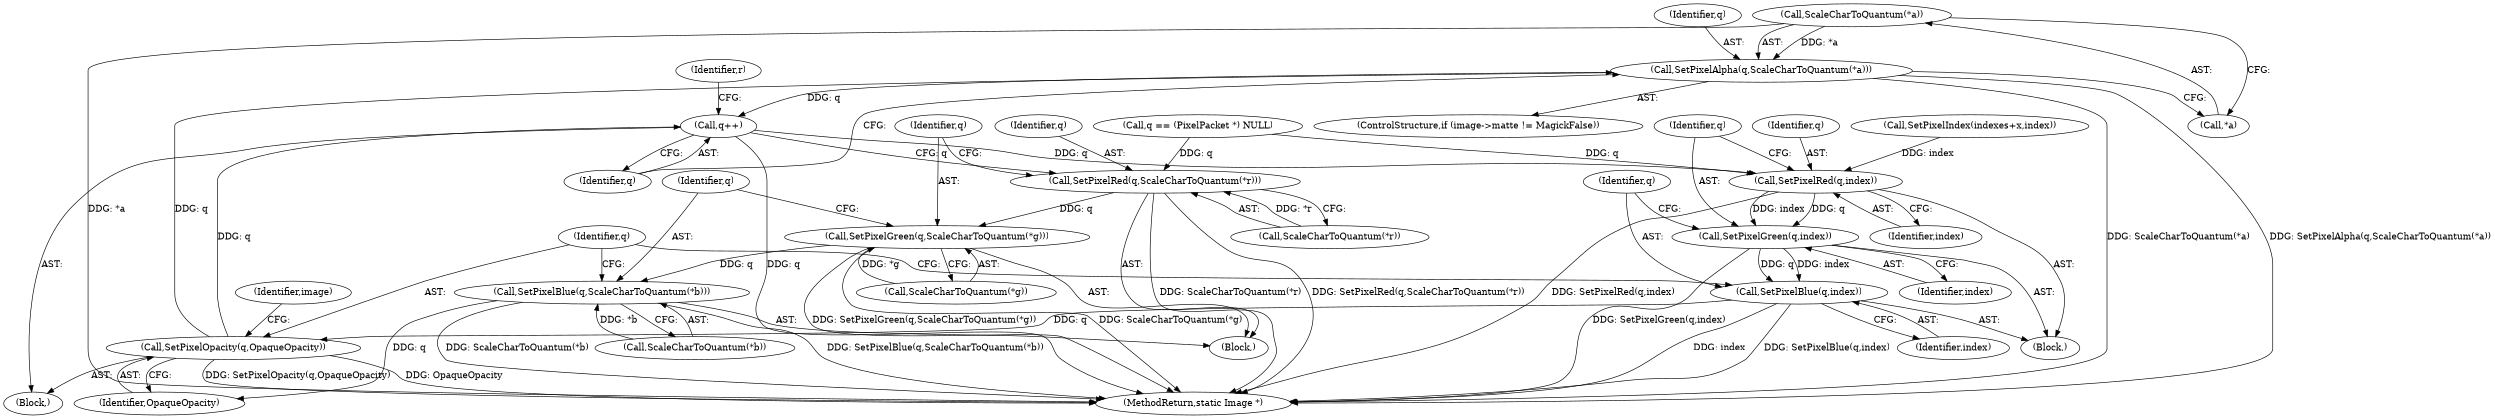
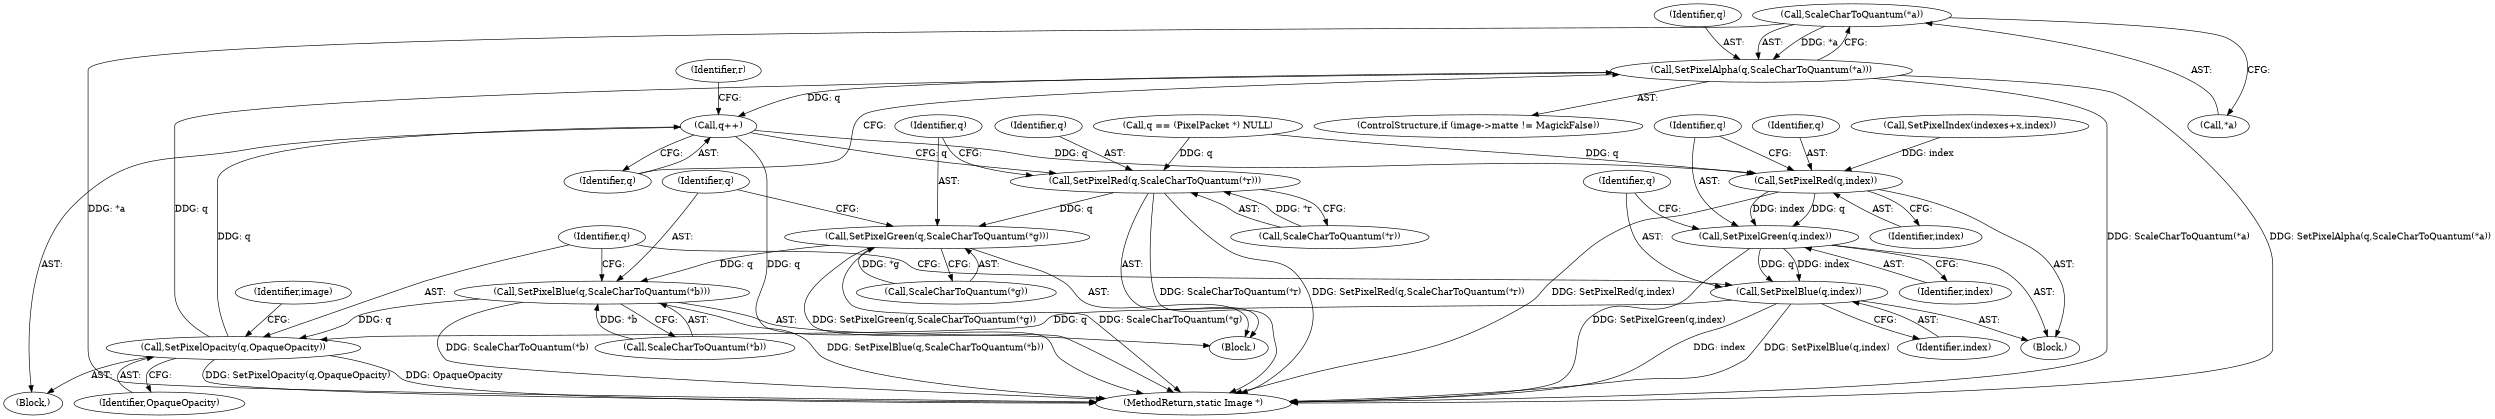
edge "(Call,SetPixelAlpha(q,ScaleCharToQuantum(*a)))" -> "(Call,*a)": now "(Call,SetPixelAlpha(q,ScaleCharToQuantum(*a)))" -> "(Call,ScaleCharToQuantum(*a))"
edge "(Call,SetPixelBlue(q,ScaleCharToQuantum(*b)))" -> "(Identifier,OpaqueOpacity)": now "(Call,SetPixelBlue(q,ScaleCharToQuantum(*b)))" -> "(Call,SetPixelOpacity(q,OpaqueOpacity))"
